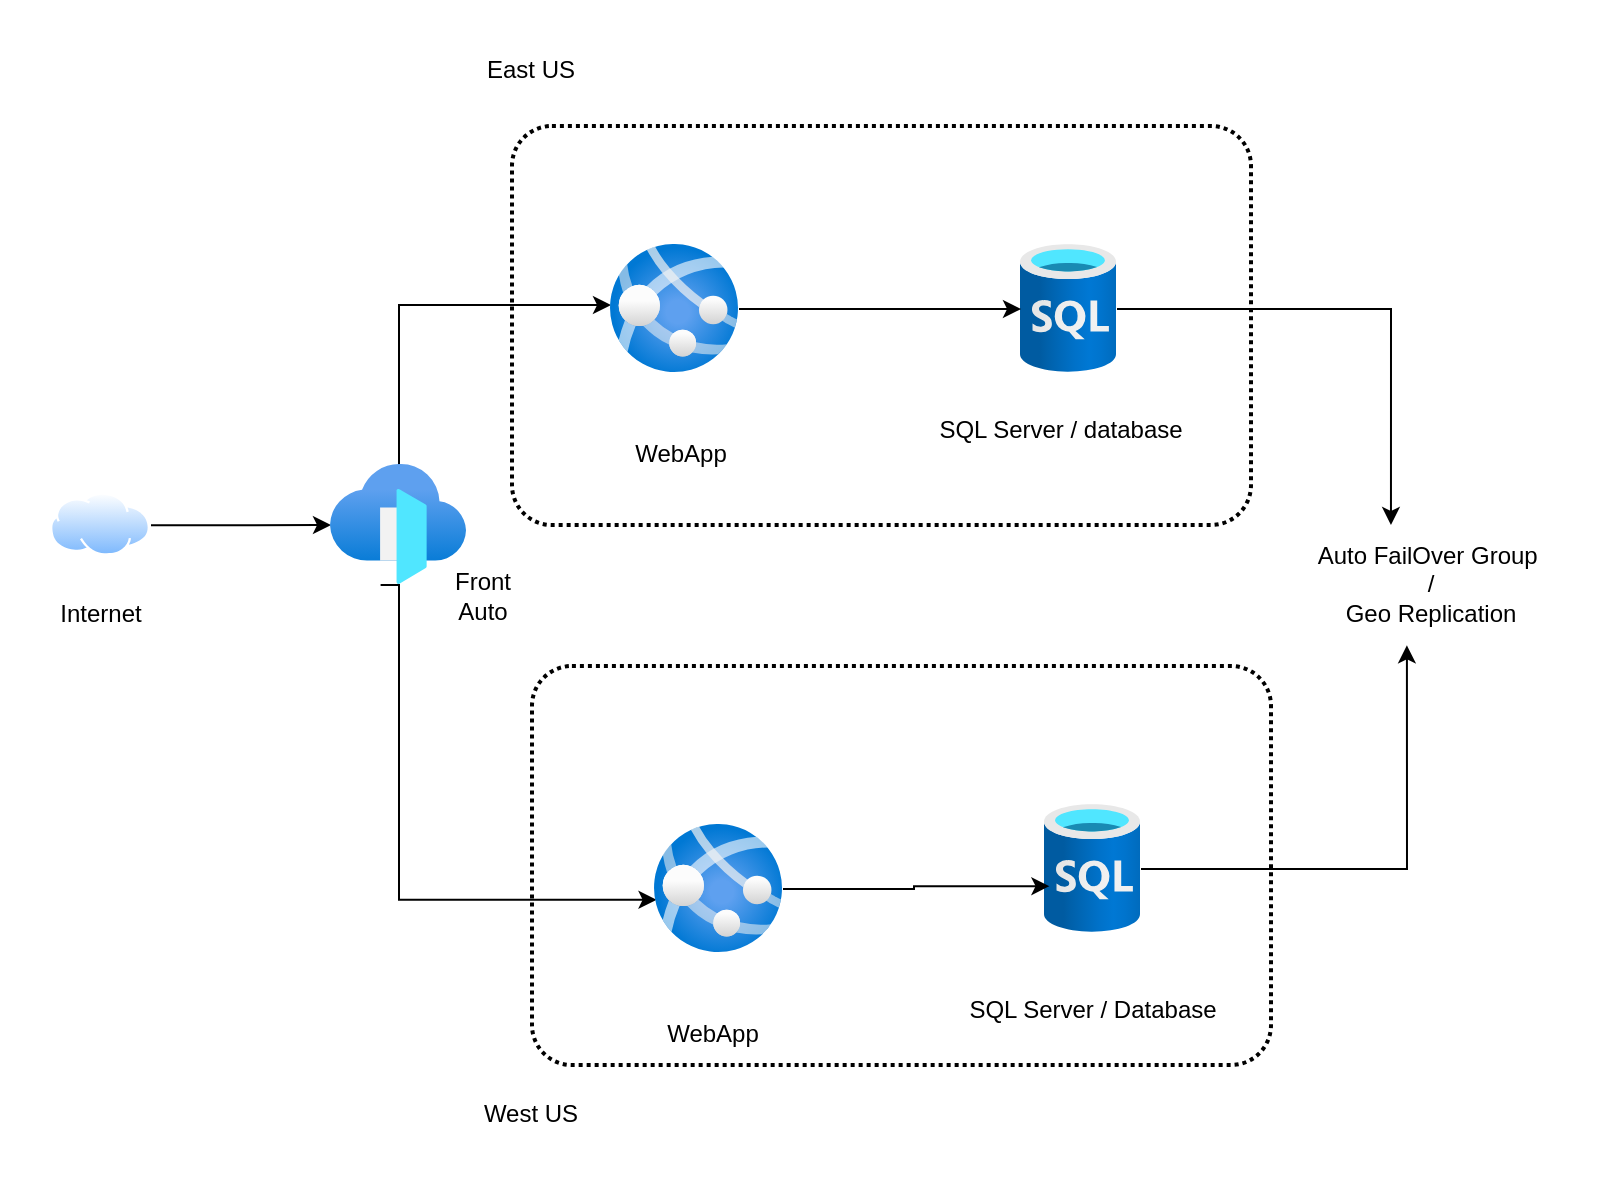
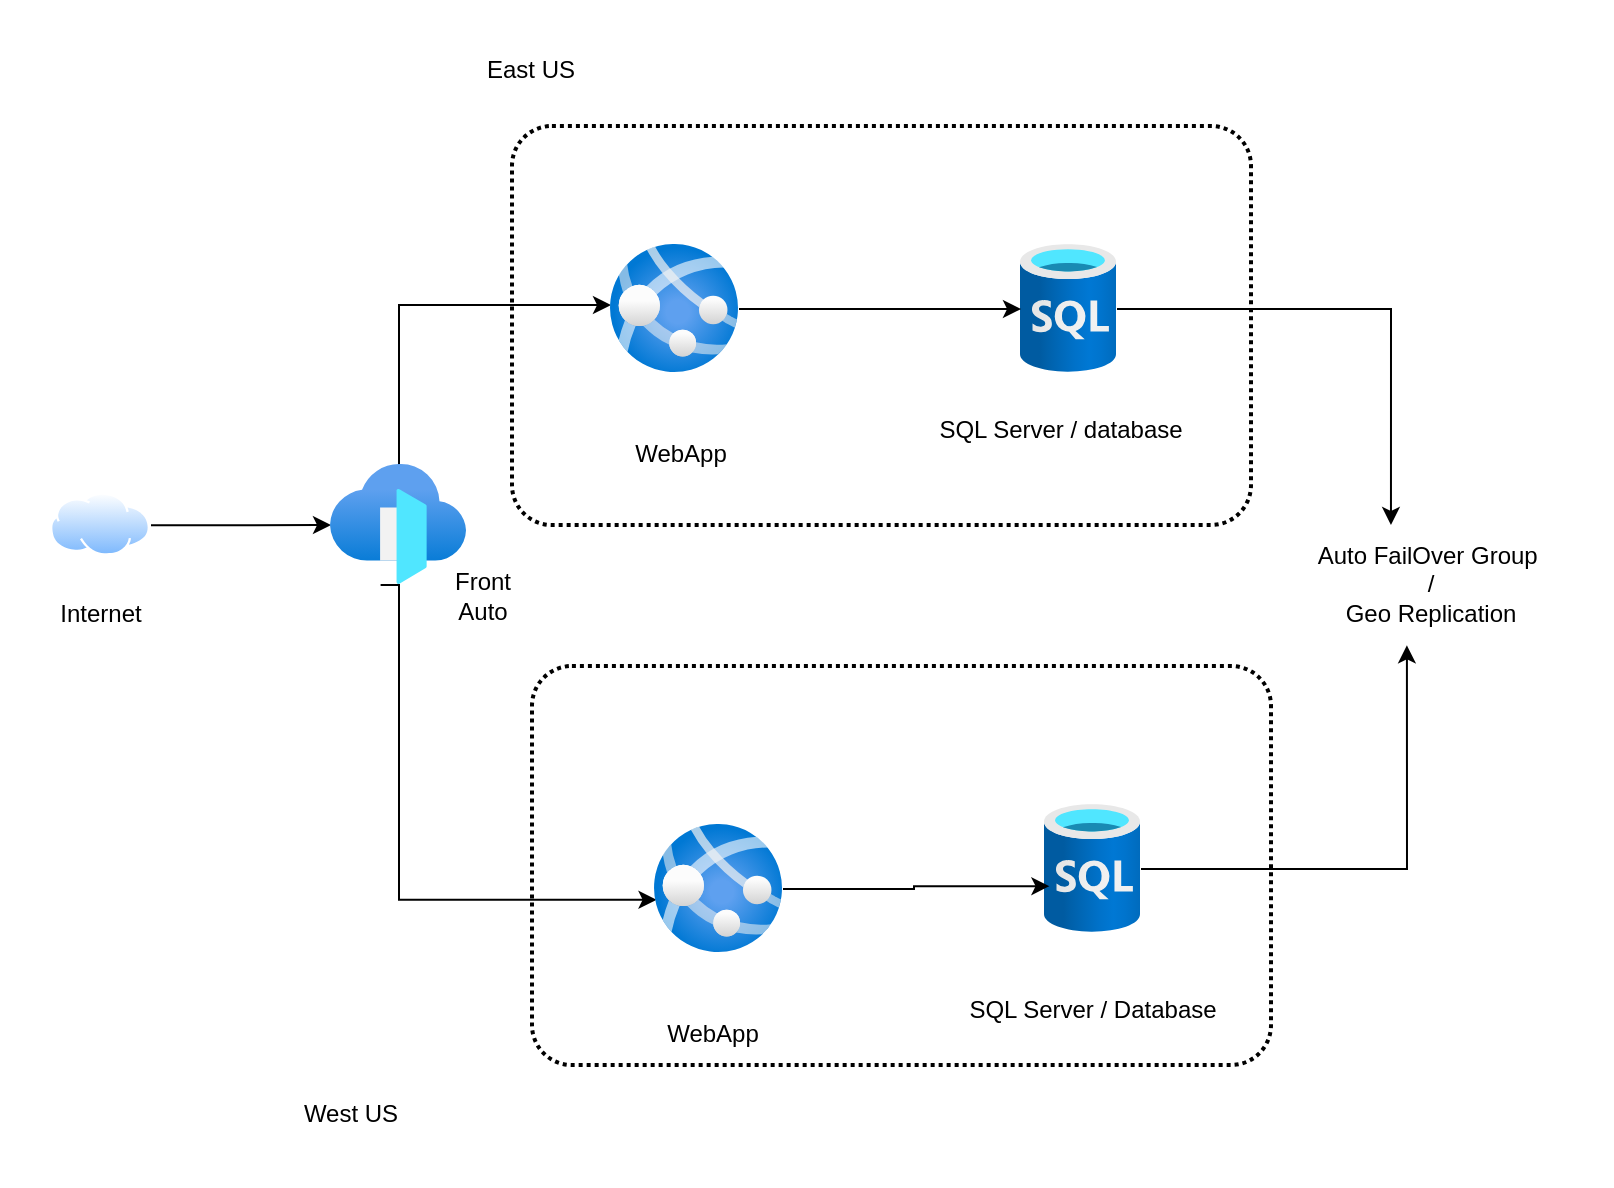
node "West US": moved (531, 1115) -> (351, 1115)
